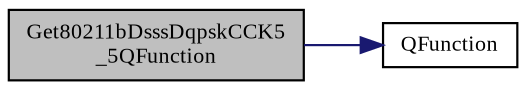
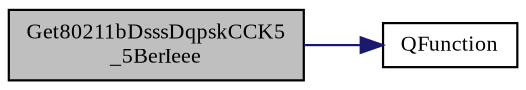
node "Get80211bDsssDqpskCCK5 _5QFunction": label "Get80211bDsssDqpskCCK5 _5QFunction" -> "Get80211bDsssDqpskCCK5 _5BerIeee"
